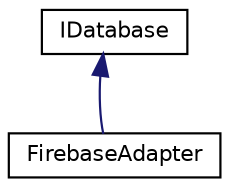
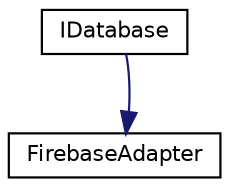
edge "FirebaseAdapter" -> "IDatabase": reversed
